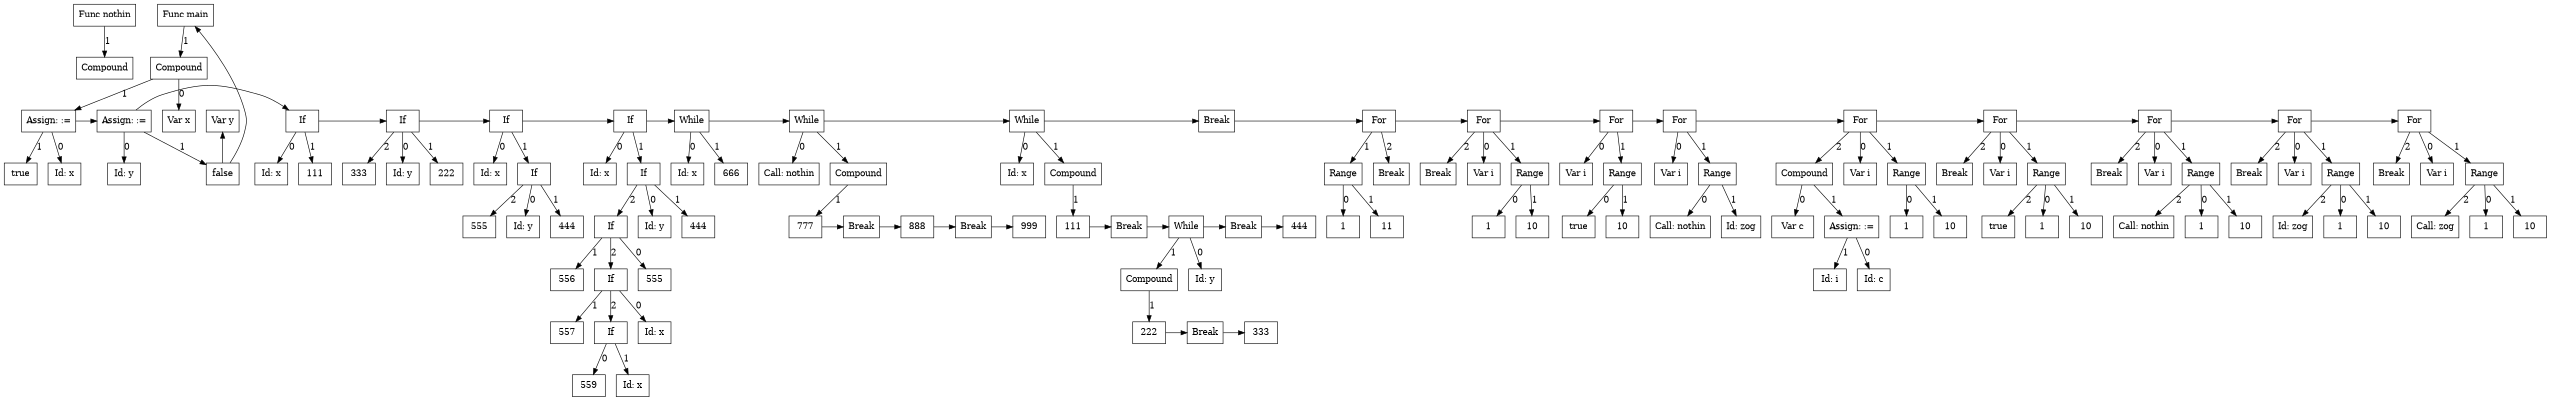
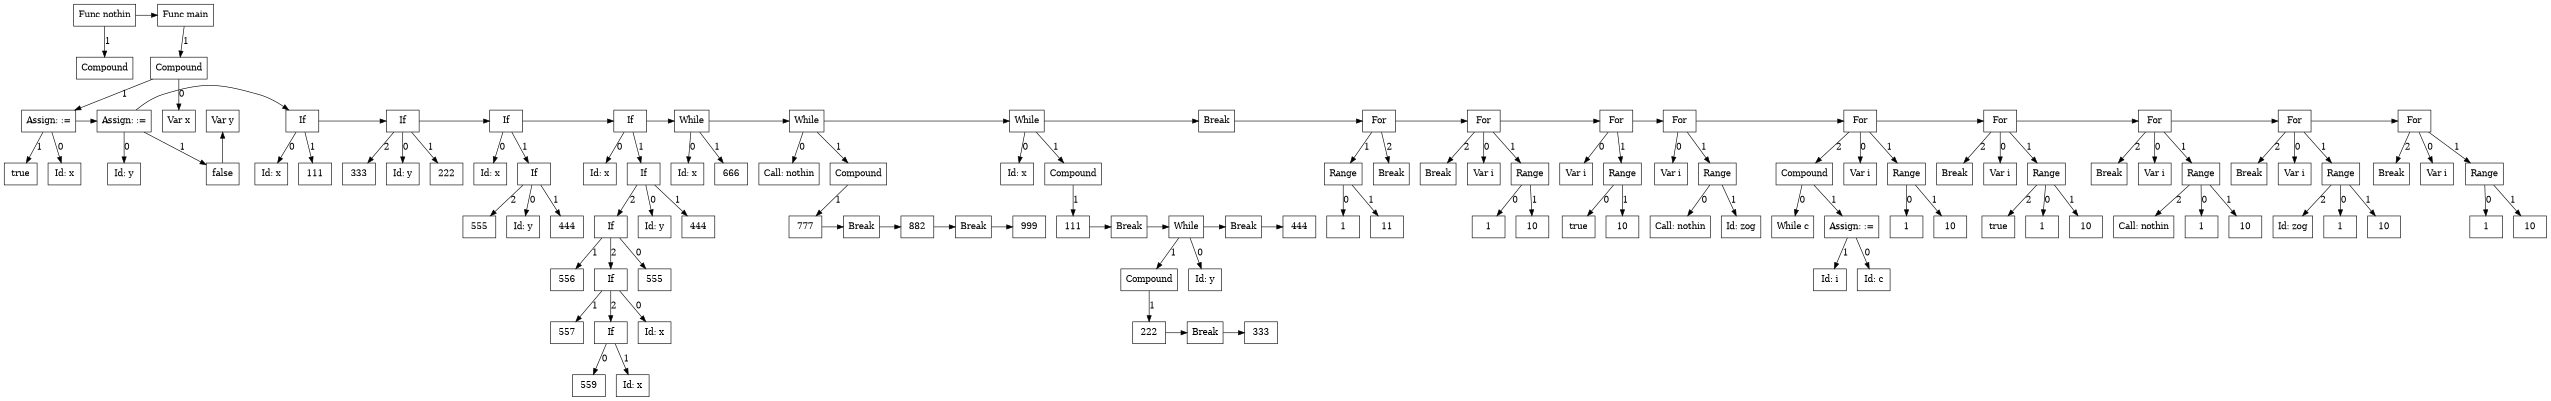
edge "false" -> "Func main": now "Func nothin" -> "Func main"
node "888": label "888" -> "882"
node "Var c": label "Var c" -> "While c"
node "Call: zog": removed
